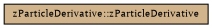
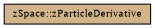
node "zParticleDerivative::zParticleDerivative": label "zParticleDerivative::zParticleDerivative" -> "zSpace::zParticleDerivative"
